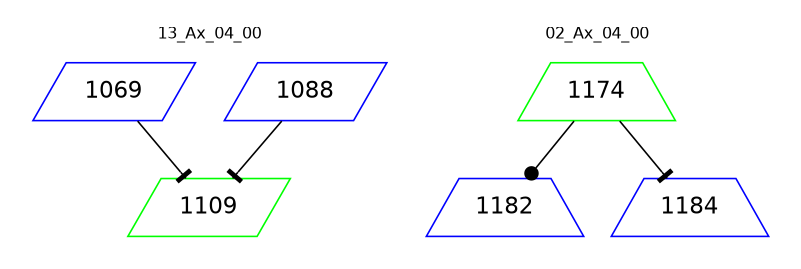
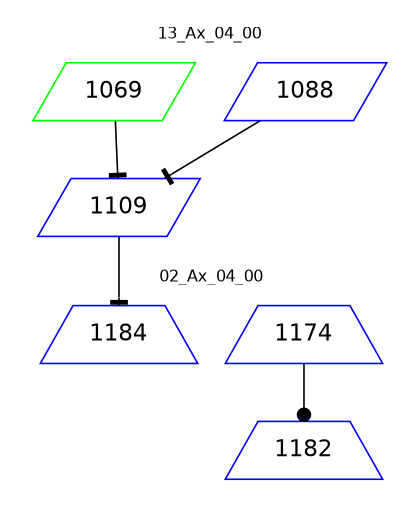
node "1069": color blue -> green
node "1174": color green -> blue
edge "1174" -> "1184": now "1109" -> "1184"
node "1109": color green -> blue
